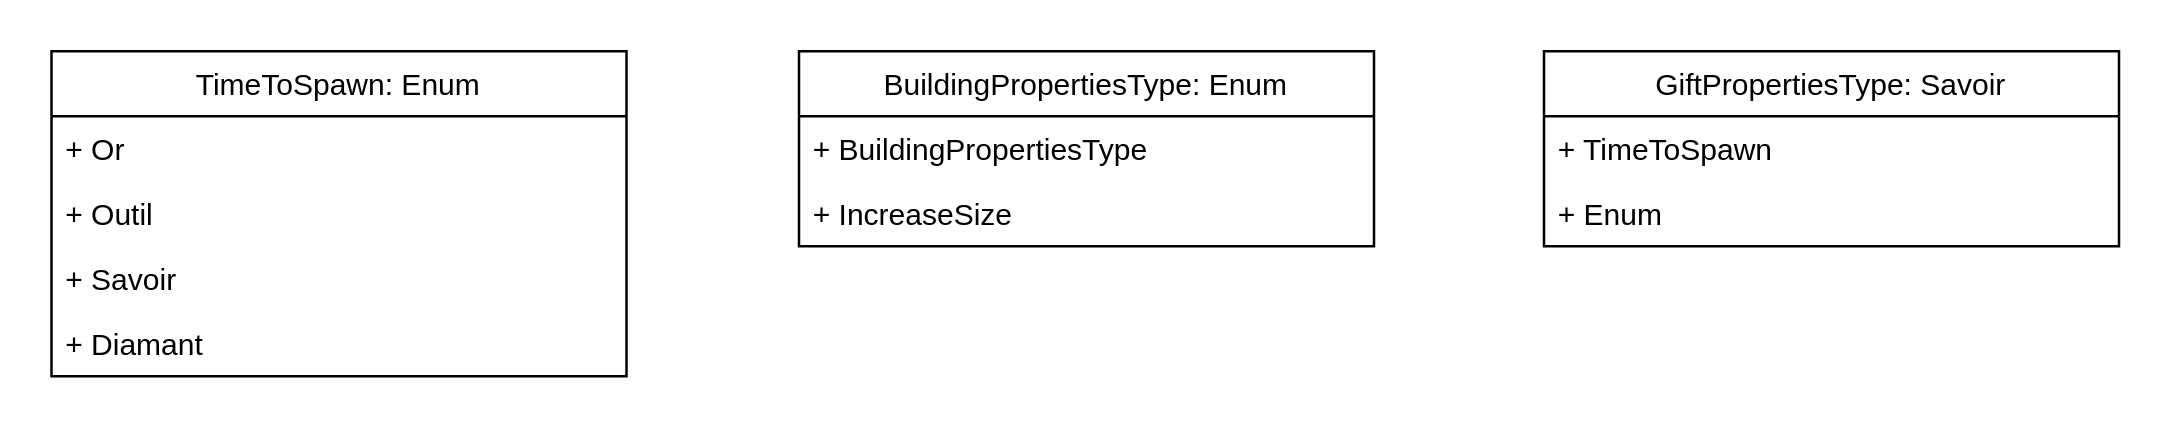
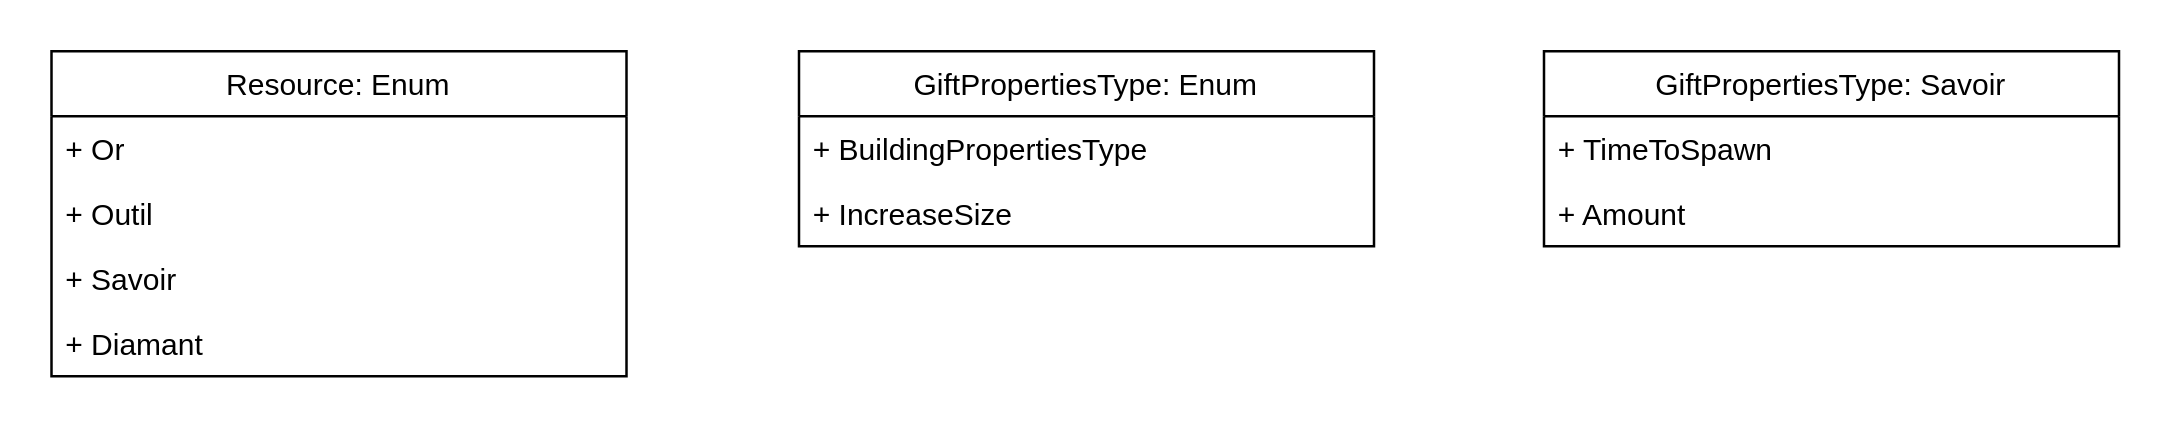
node "TimeToSpawn: Enum": label "TimeToSpawn: Enum" -> "Resource: Enum"
node "BuildingPropertiesType: Enum": label "BuildingPropertiesType: Enum" -> "GiftPropertiesType: Enum"
node "+ Enum": label "+ Enum" -> "+ Amount"
